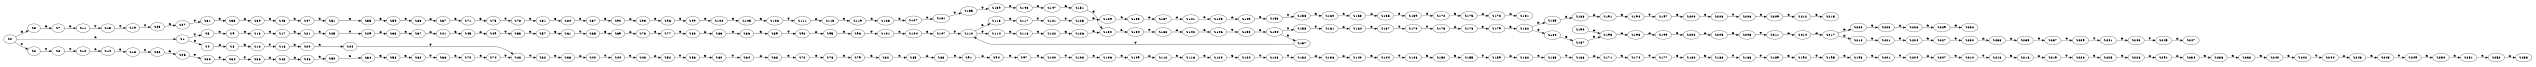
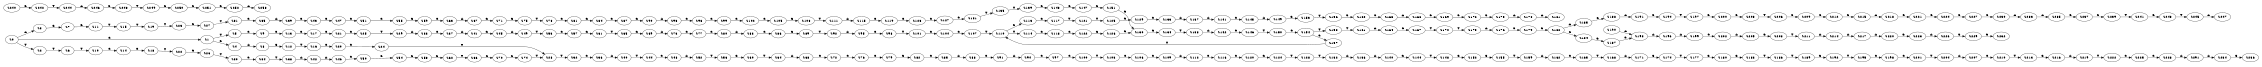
edge "S217" -> "S218": now "S215" -> "S218"
node "S238": removed
